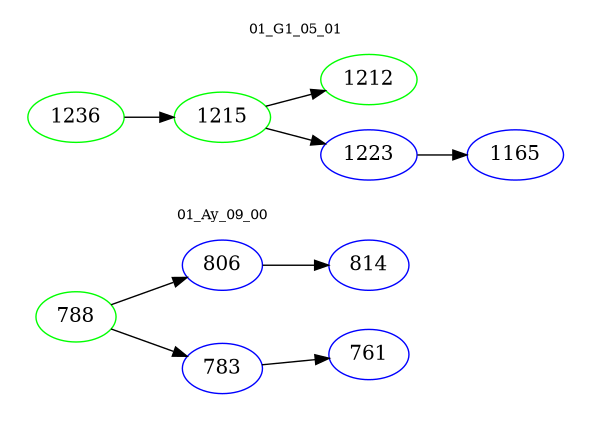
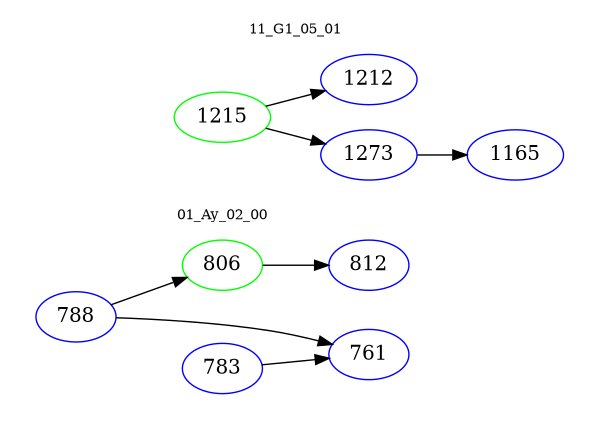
cluster "01_G1_05_01": label "01_G1_05_01" -> "11_G1_05_01"
node "1212": color green -> blue
node "1236": removed
node "1223": label "1223" -> "1273"
cluster "01_Ay_09_00": label "01_Ay_09_00" -> "01_Ay_02_00"
node "806": color blue -> green
node "814": label "814" -> "812"
node "788": color green -> blue
edge "788" -> "783": now "788" -> "761"
